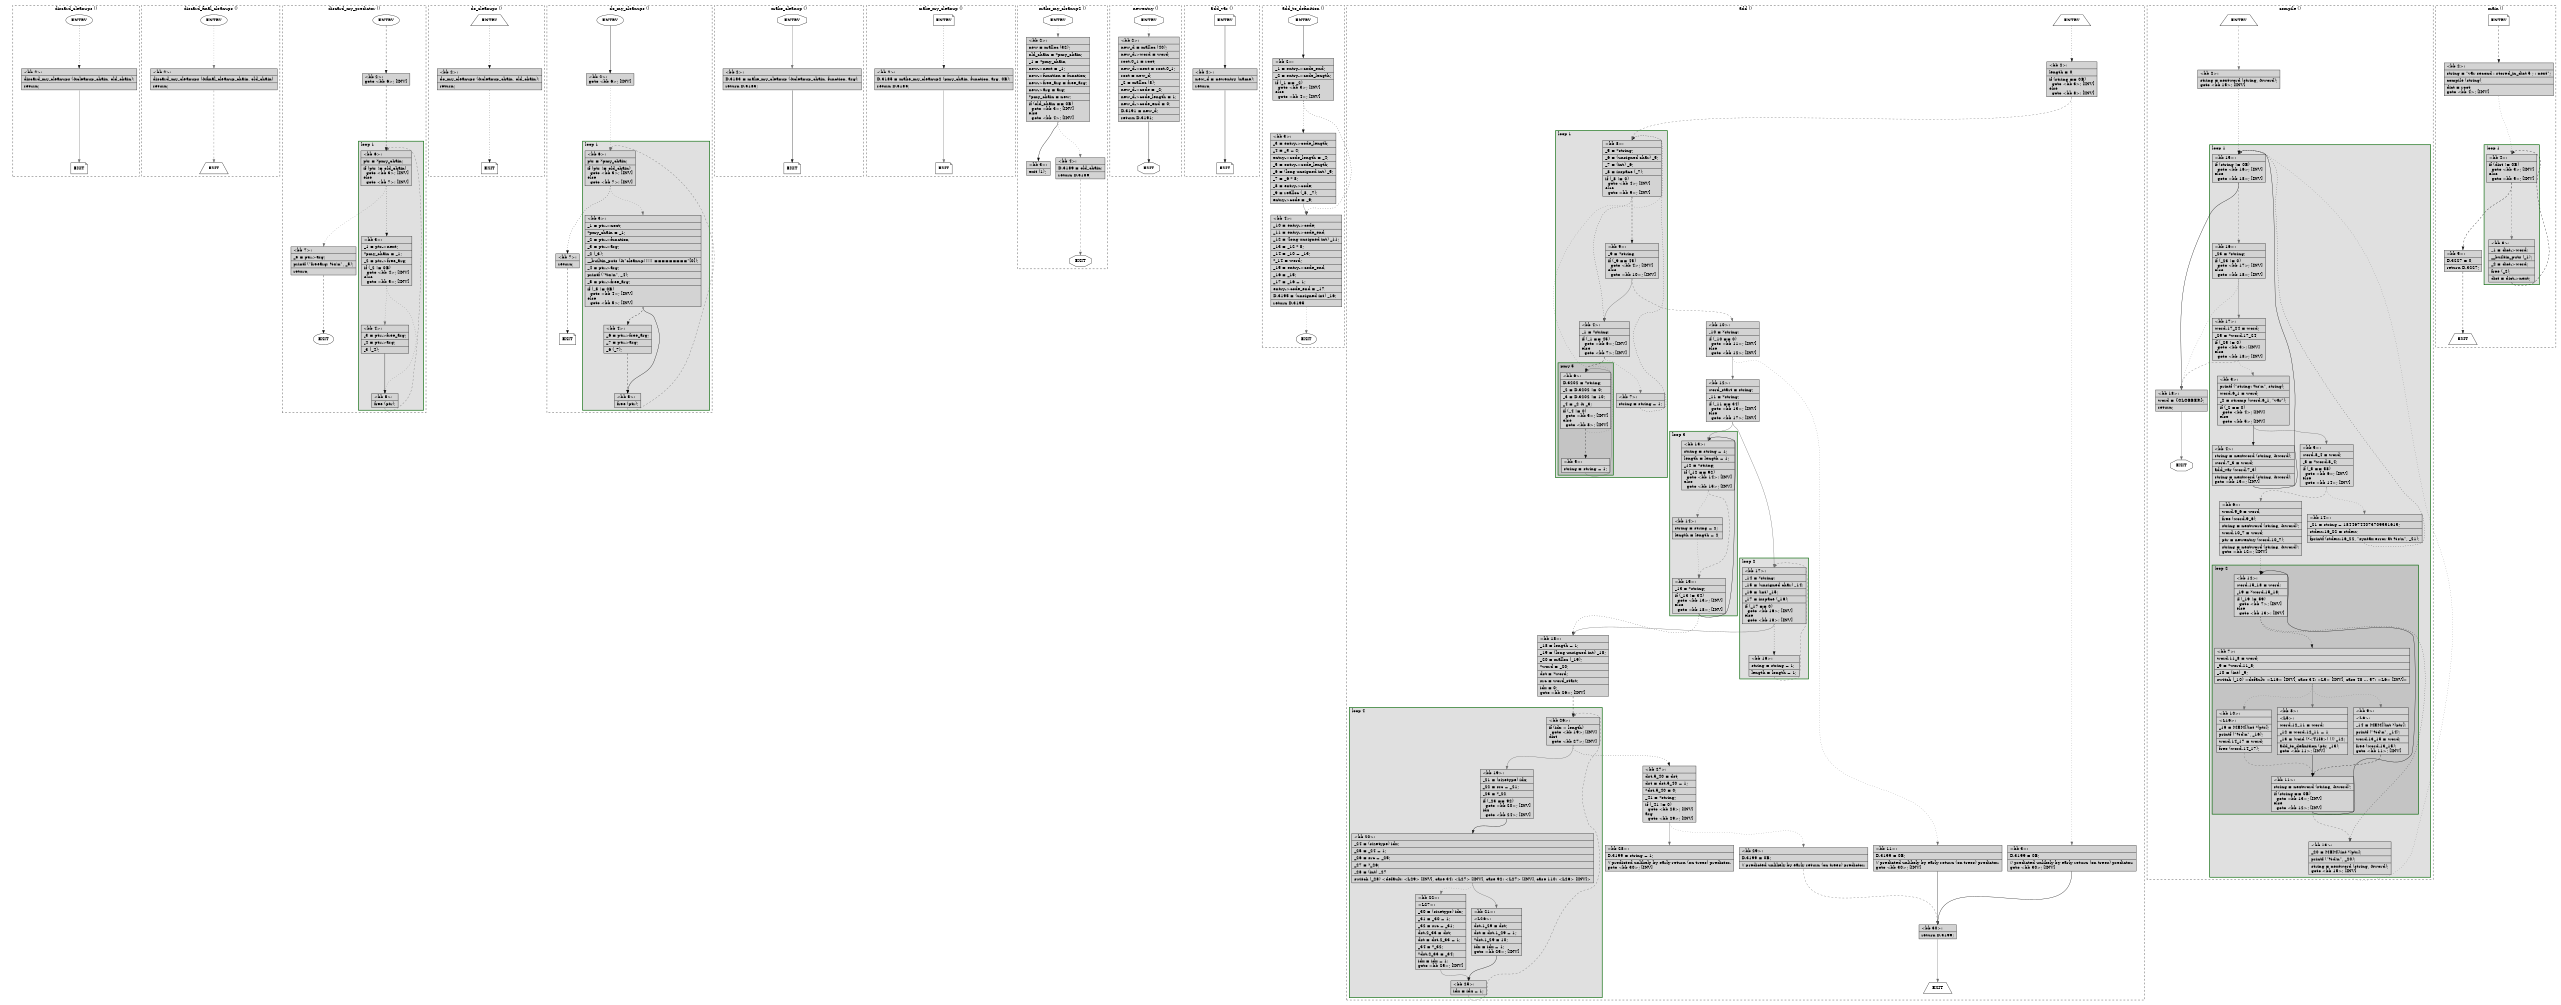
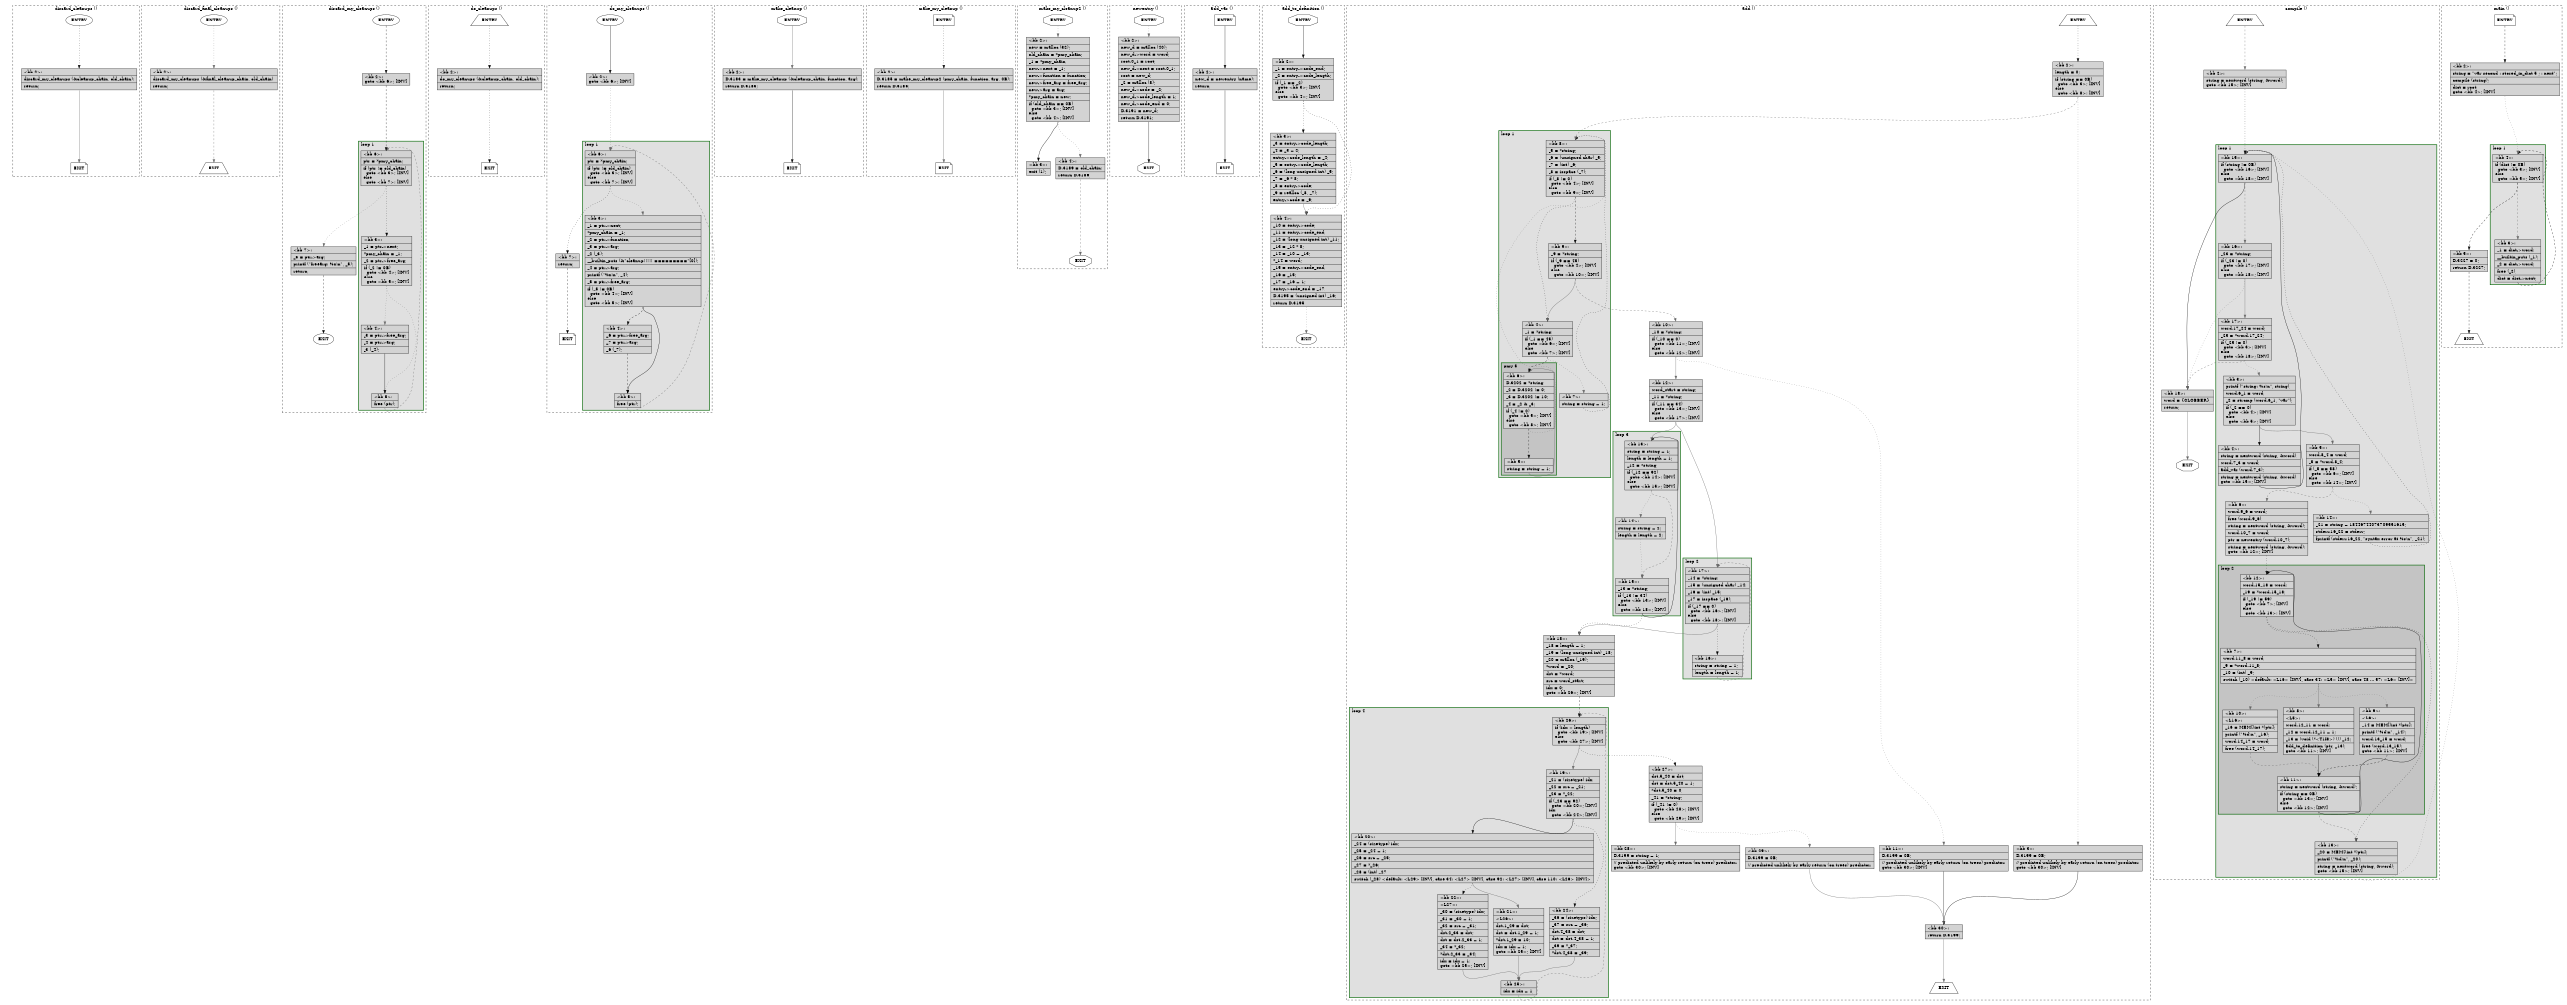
cluster "discard_my_predictor ()": label "discard_my_predictor ()" -> "discard_my_cleanups ()"
node "<bb 26>:": text "dict" -> "else"
node "<bb 27>:": text "arg" -> "else"
edge "<bb 20>:" -> "<bb 22>:": color gray40 -> black
edge "<bb 29>:" -> "<bb 30>:": style dashed -> solid
node "<bb 24>:": added
edge "<bb 21>:" -> "<bb 25>:": color black -> gray40
